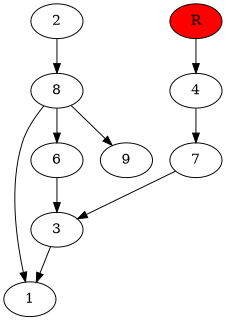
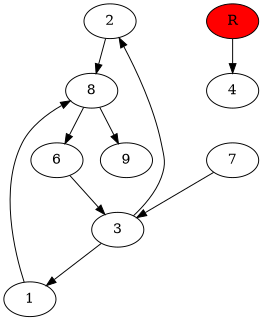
edge "4" -> "7": removed
edge "3" -> "2": added
edge "8" -> "1": reversed
